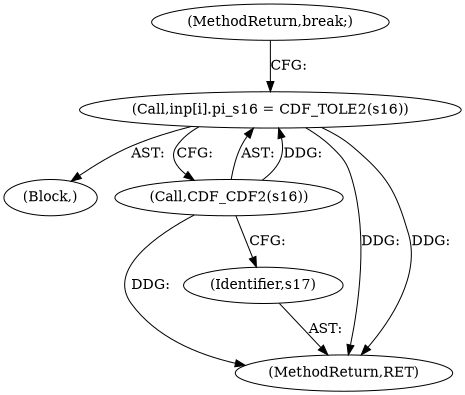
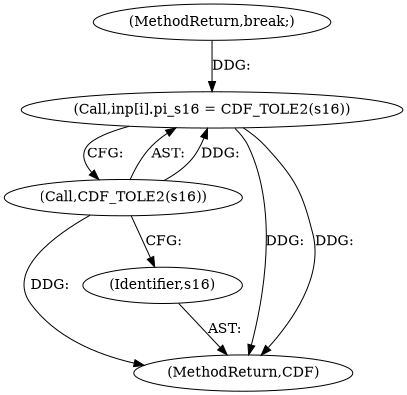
edge "(MethodReturn,break;)" -> "(Call,inp[i].pi_s16 = CDF_TOLE2(s16))": label "CFG: " -> "DDG: "
node "(Block,)": removed
node "(Call,CDF_CDF2(s16))": label "(Call,CDF_CDF2(s16))" -> "(Call,CDF_TOLE2(s16))"
node "(Identifier,s17)": label "(Identifier,s17)" -> "(Identifier,s16)"
node "(MethodReturn,RET)": label "(MethodReturn,RET)" -> "(MethodReturn,CDF)"
